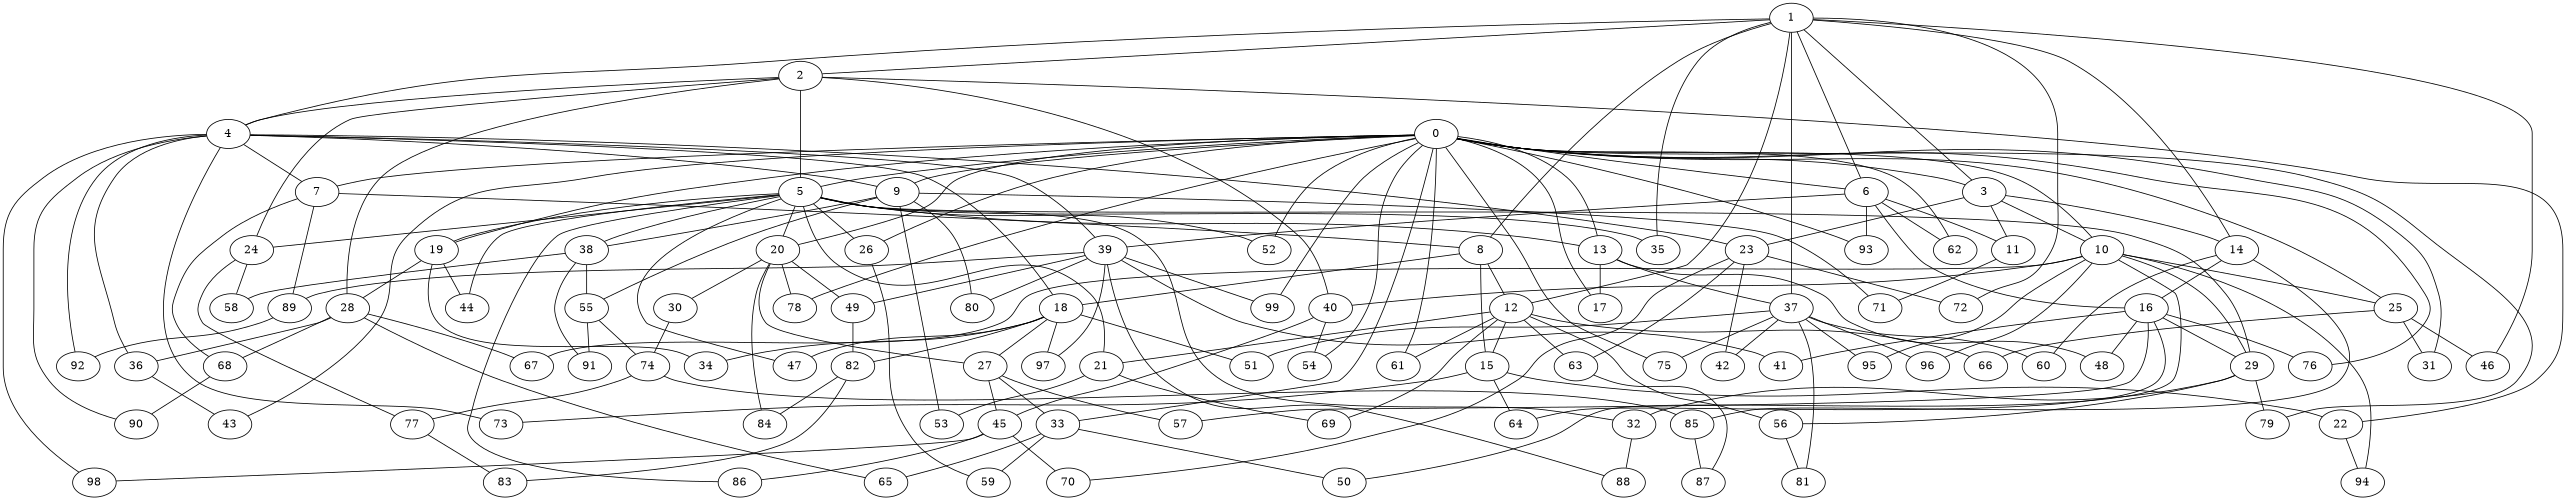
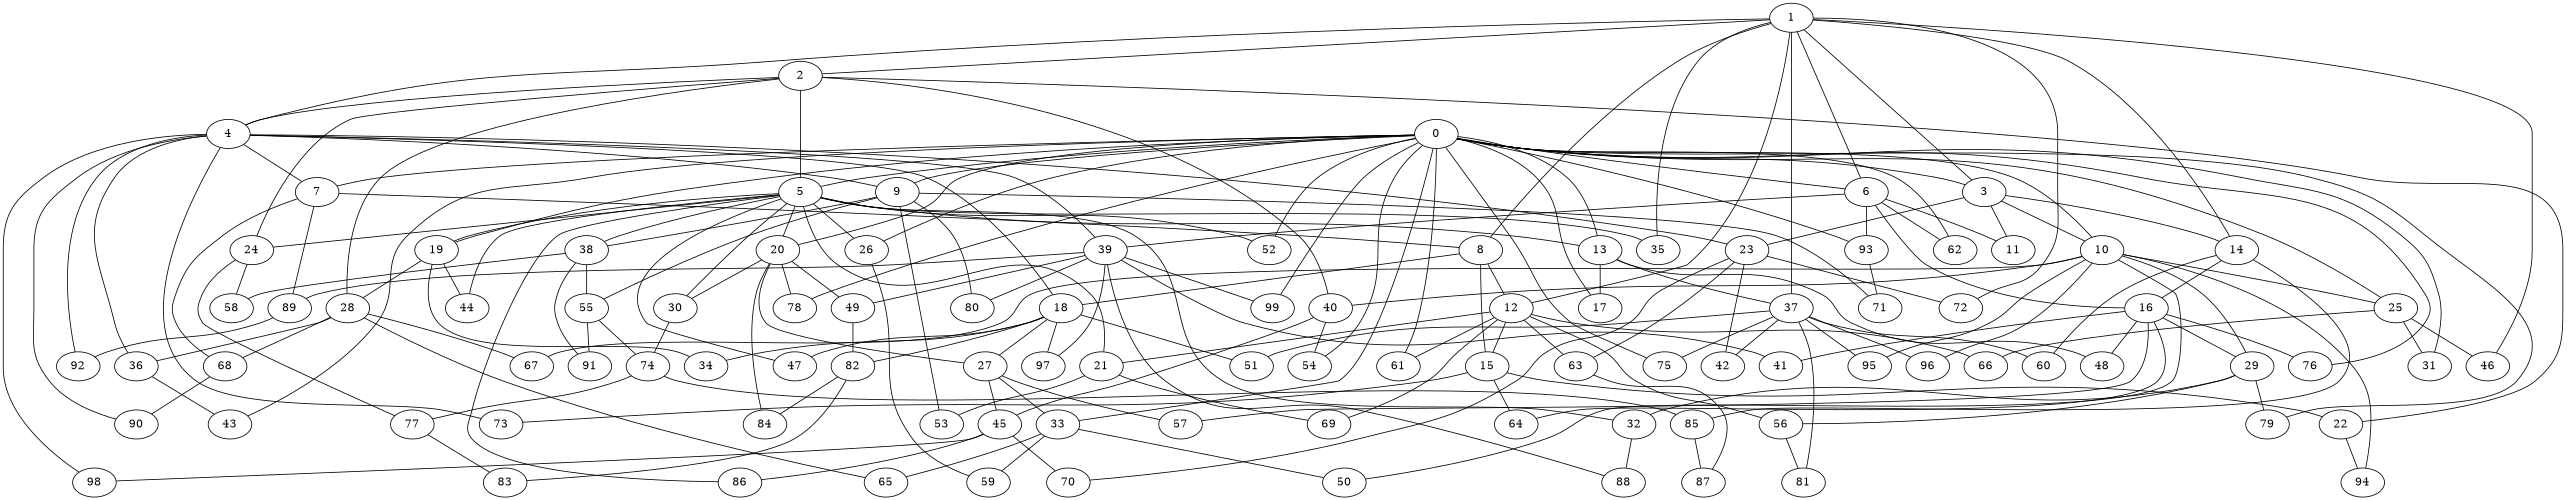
edge "5" -- "29": now "5" -- "30"
edge "11" -- "71": now "93" -- "71"
